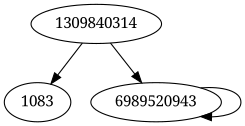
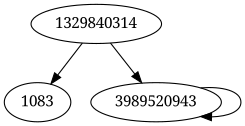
node "1309840314": label "1309840314" -> "1329840314"
node "6989520943": label "6989520943" -> "3989520943"
